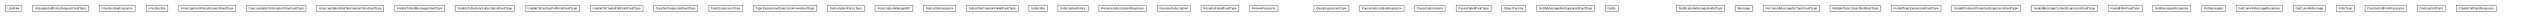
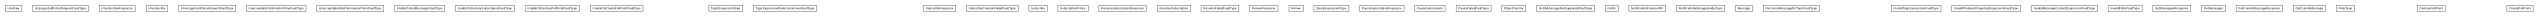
node "TopicNotSupportedFaultType": removed
node "SubscriptionPolicyType": removed
node "SubscriptionManagerRP": removed
node "Renew": added
node "NotificationProducerRP": added
node "MultipleTopicsSpecifiedFaultType": removed
node "DestroyPullPointResponse": removed
node "CreatePullPointResponse": removed
node "CreatePullPoint": added
